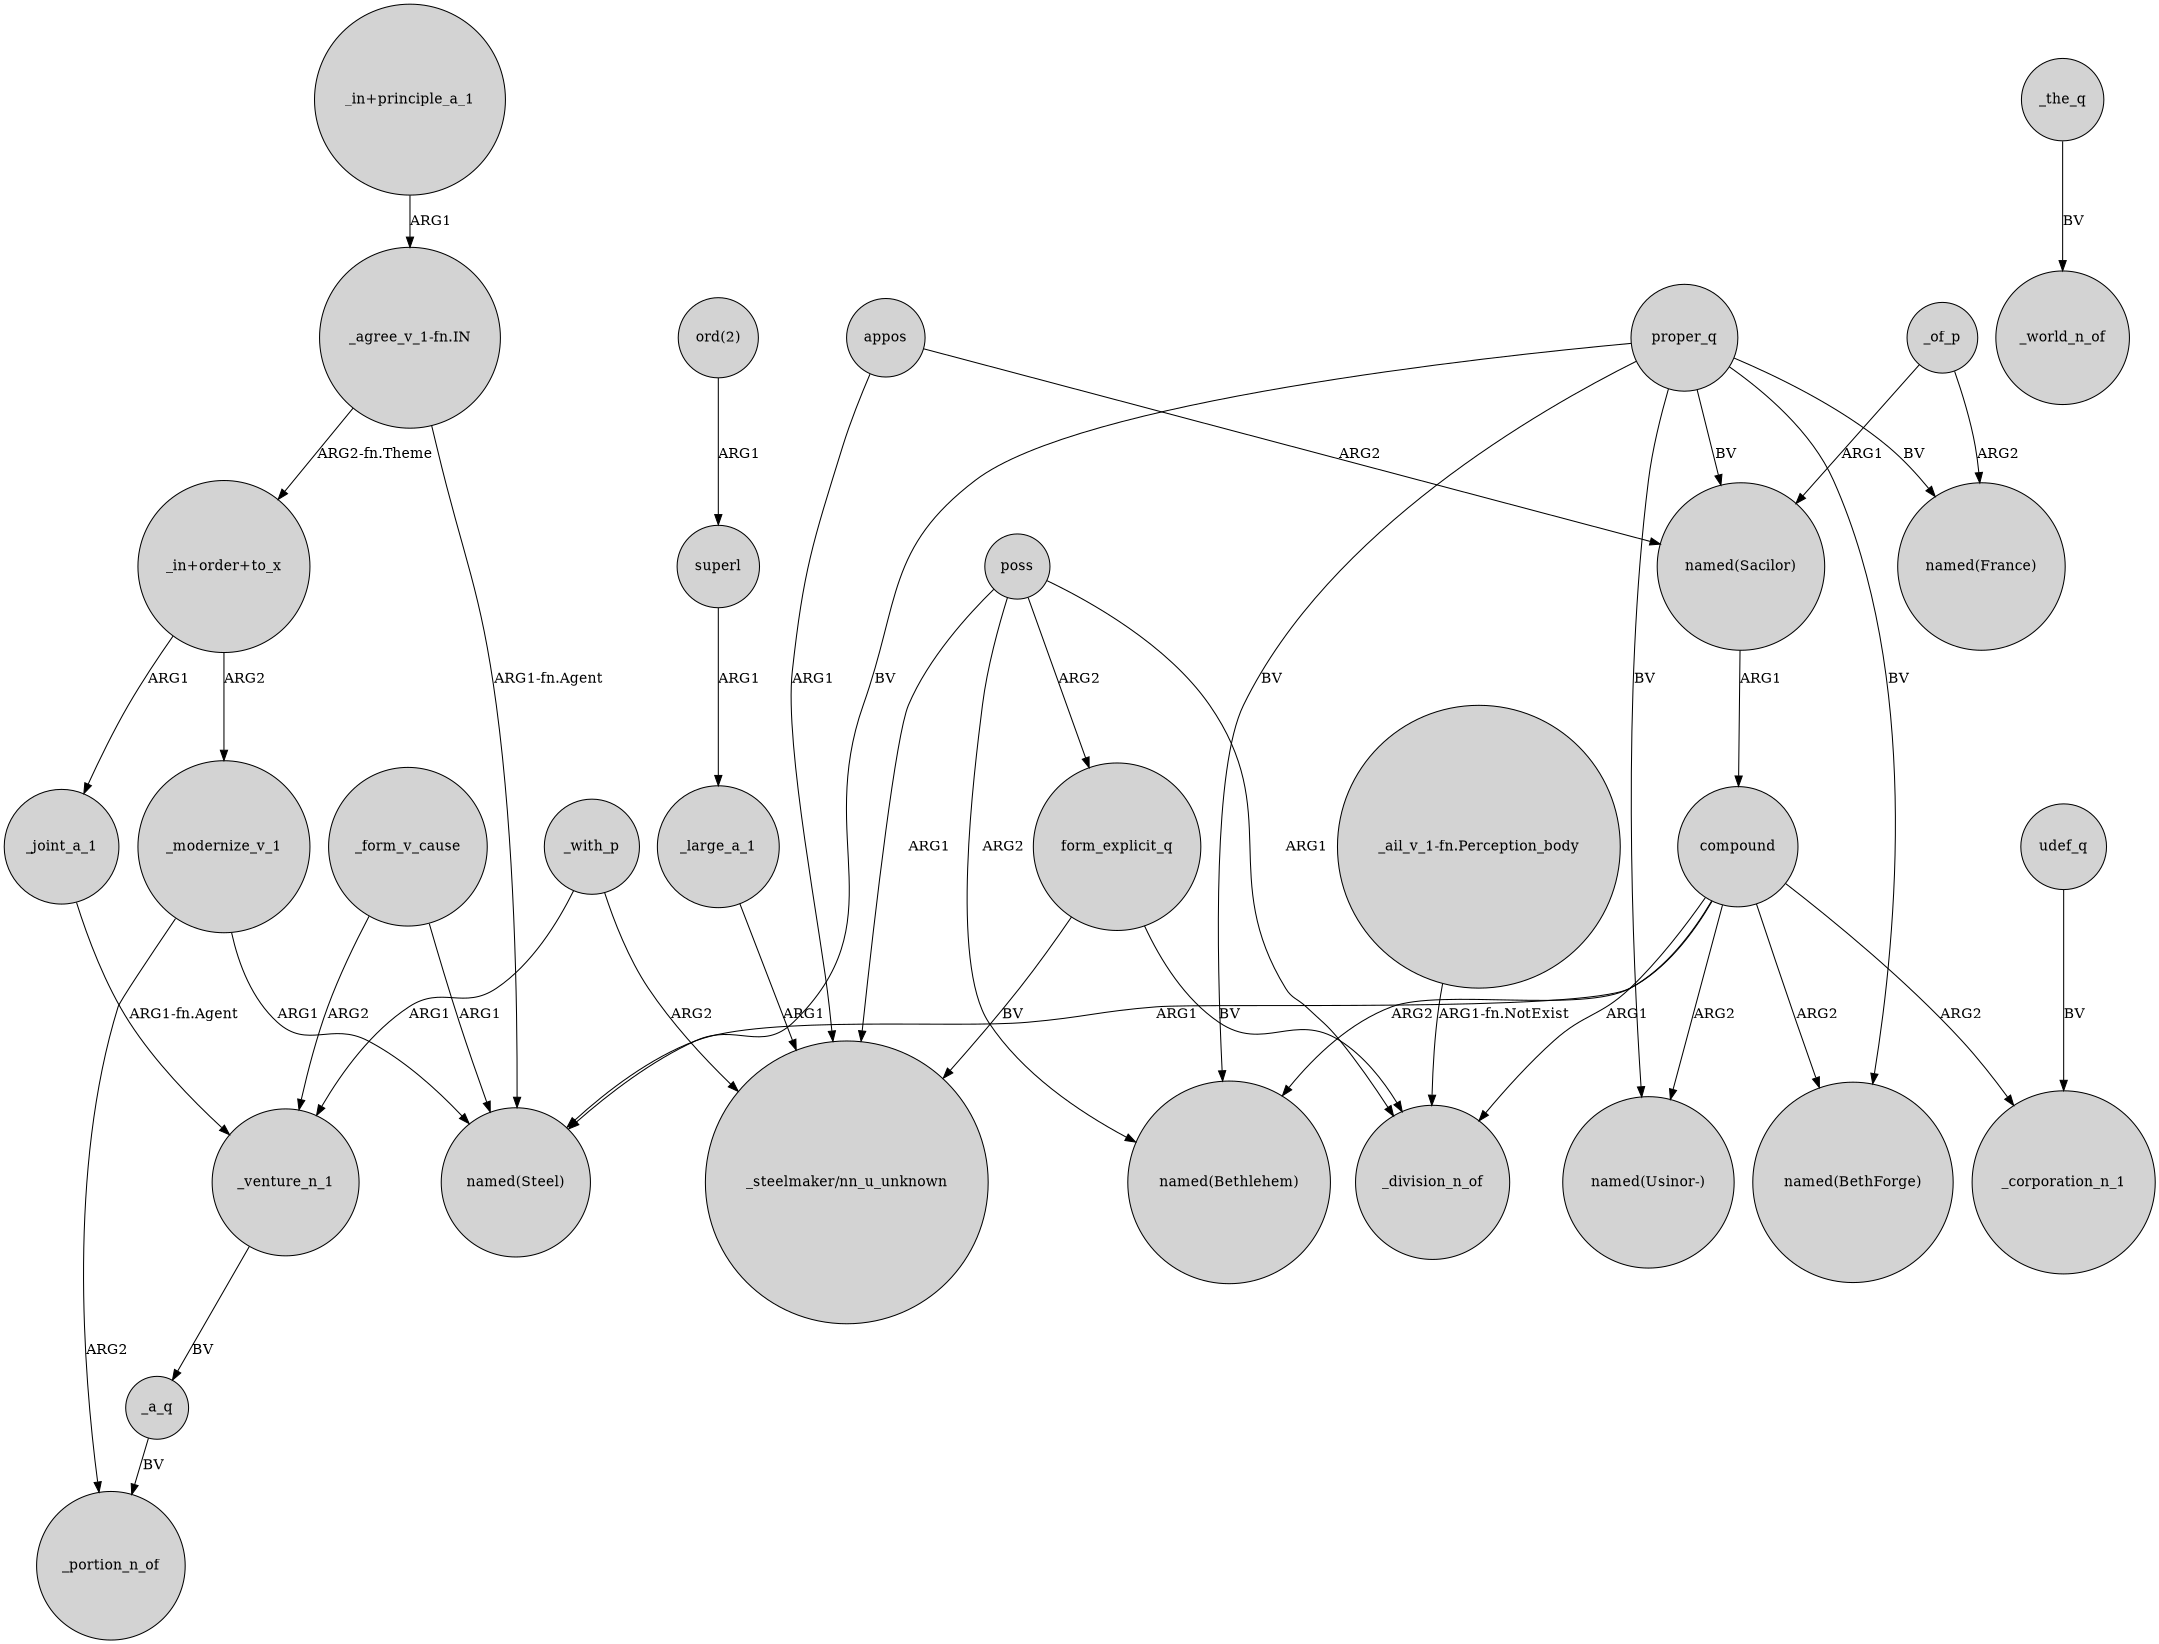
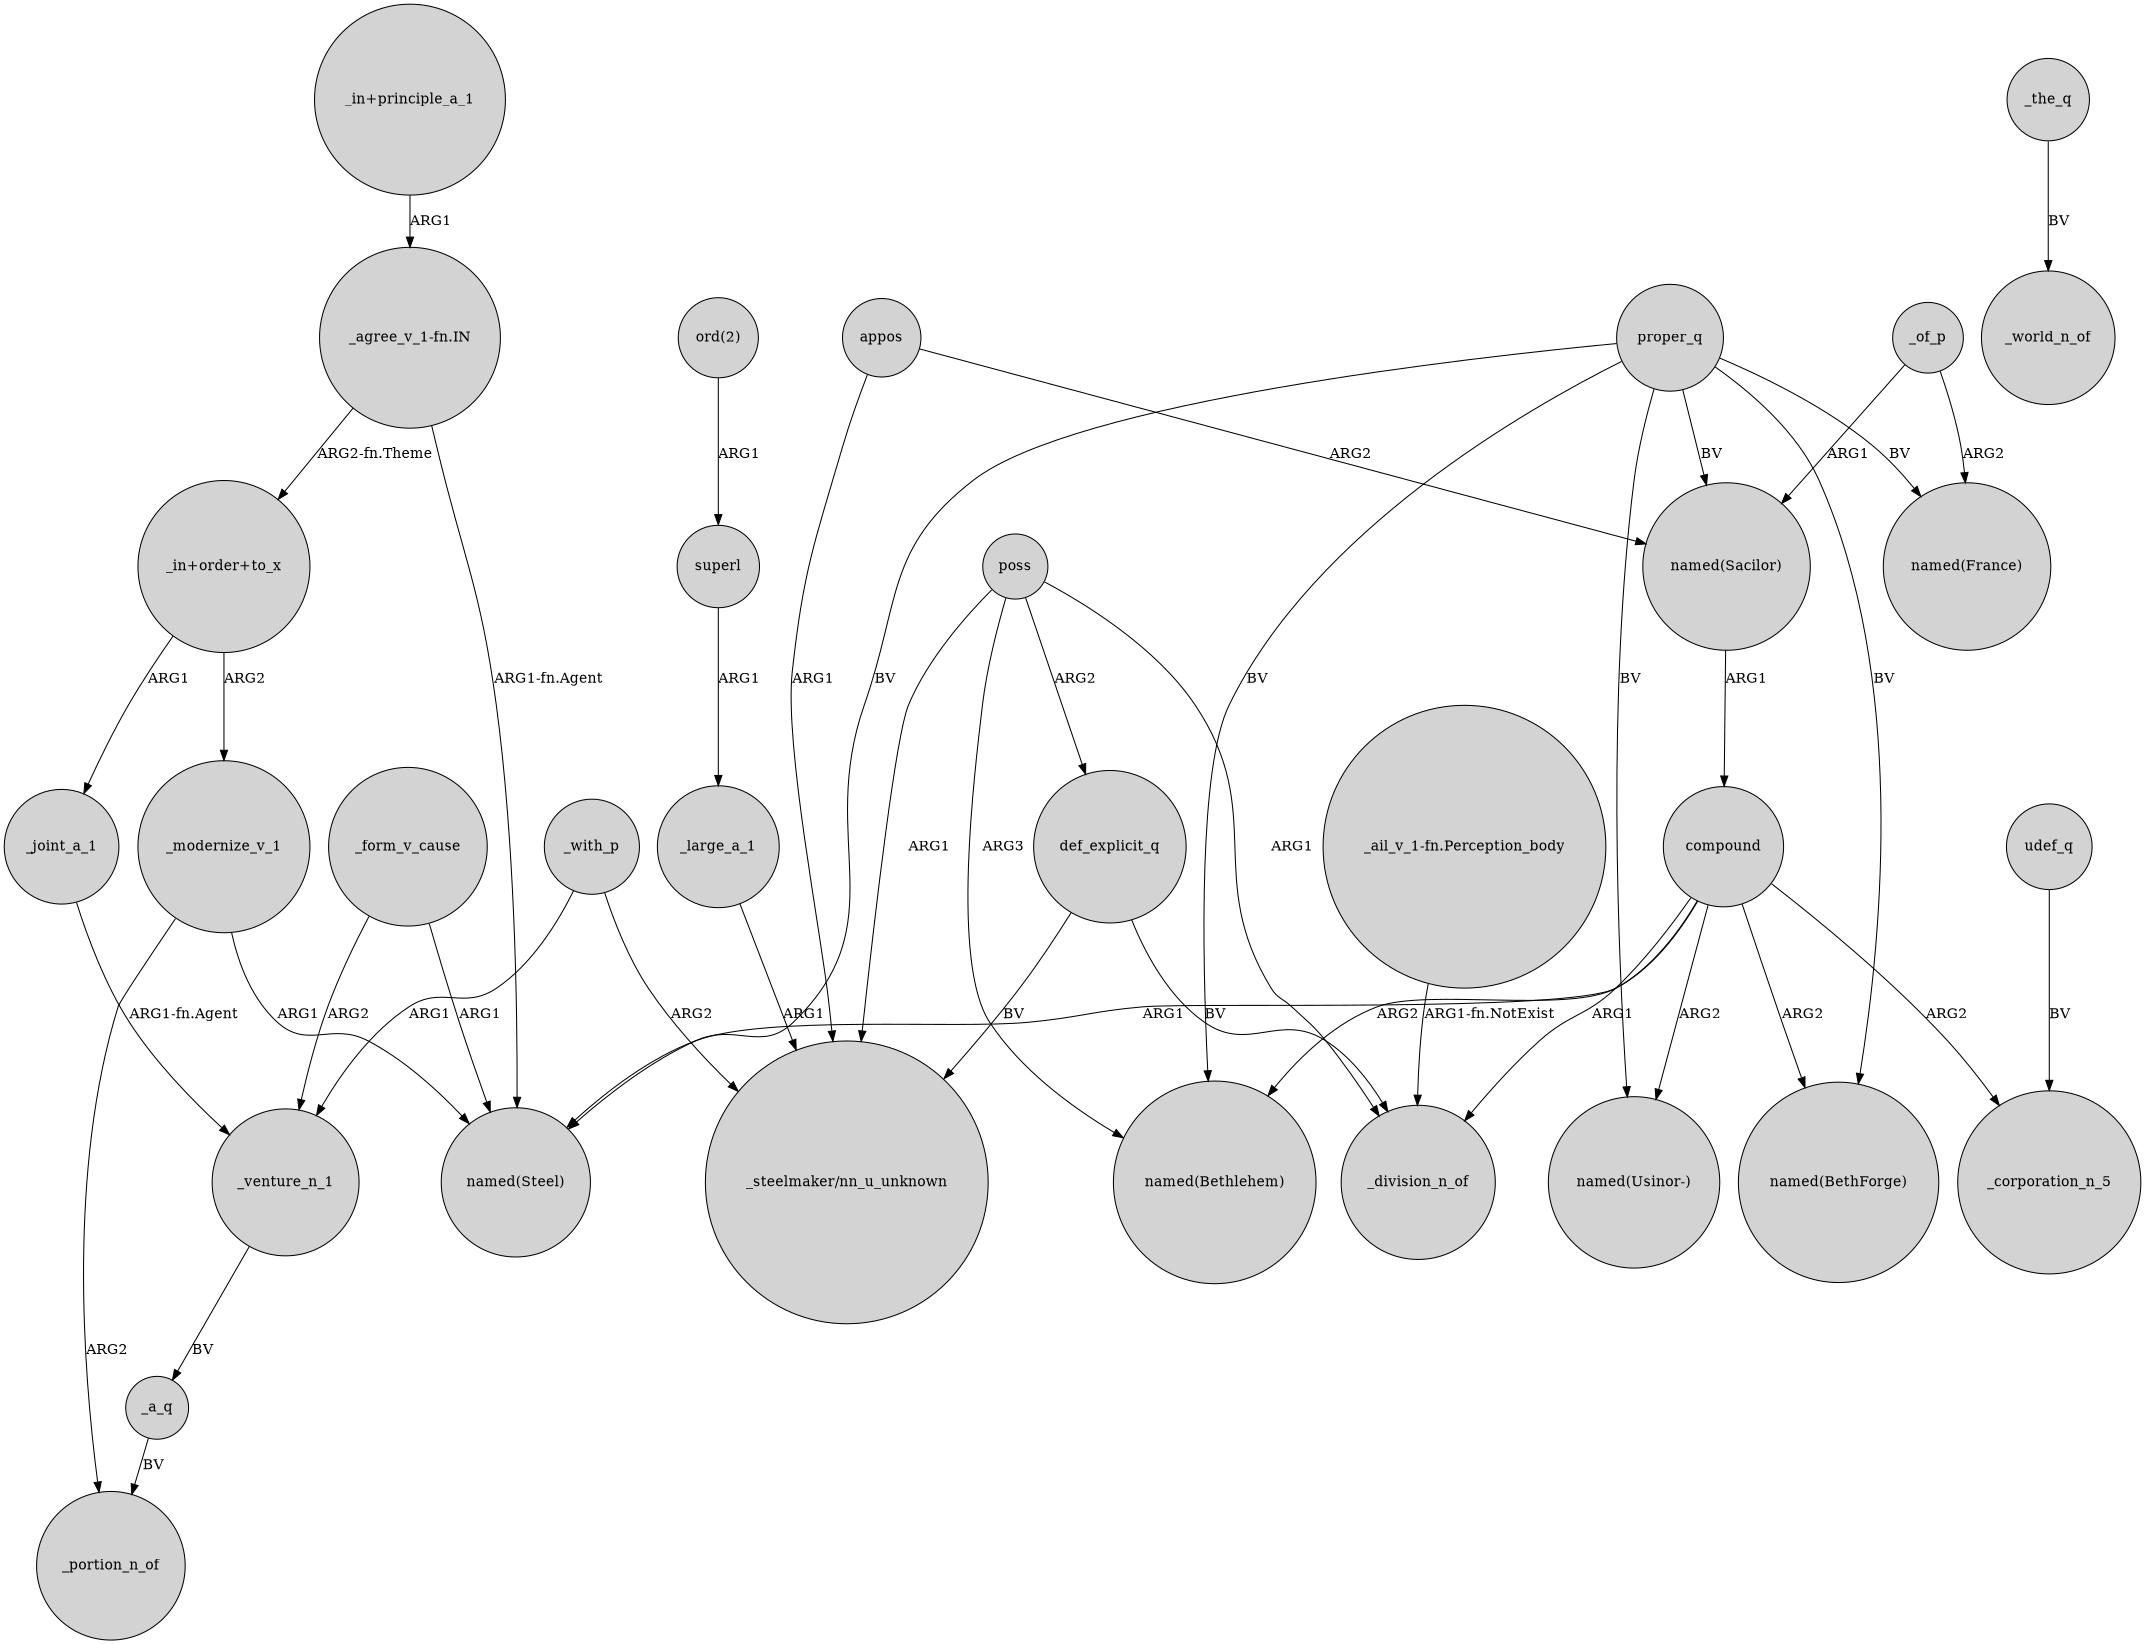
edge "poss" -> "named(Bethlehem)": label "ARG2" -> "ARG3"
node "form_explicit_q": label "form_explicit_q" -> "def_explicit_q"
node "_corporation_n_1": label "_corporation_n_1" -> "_corporation_n_5"
